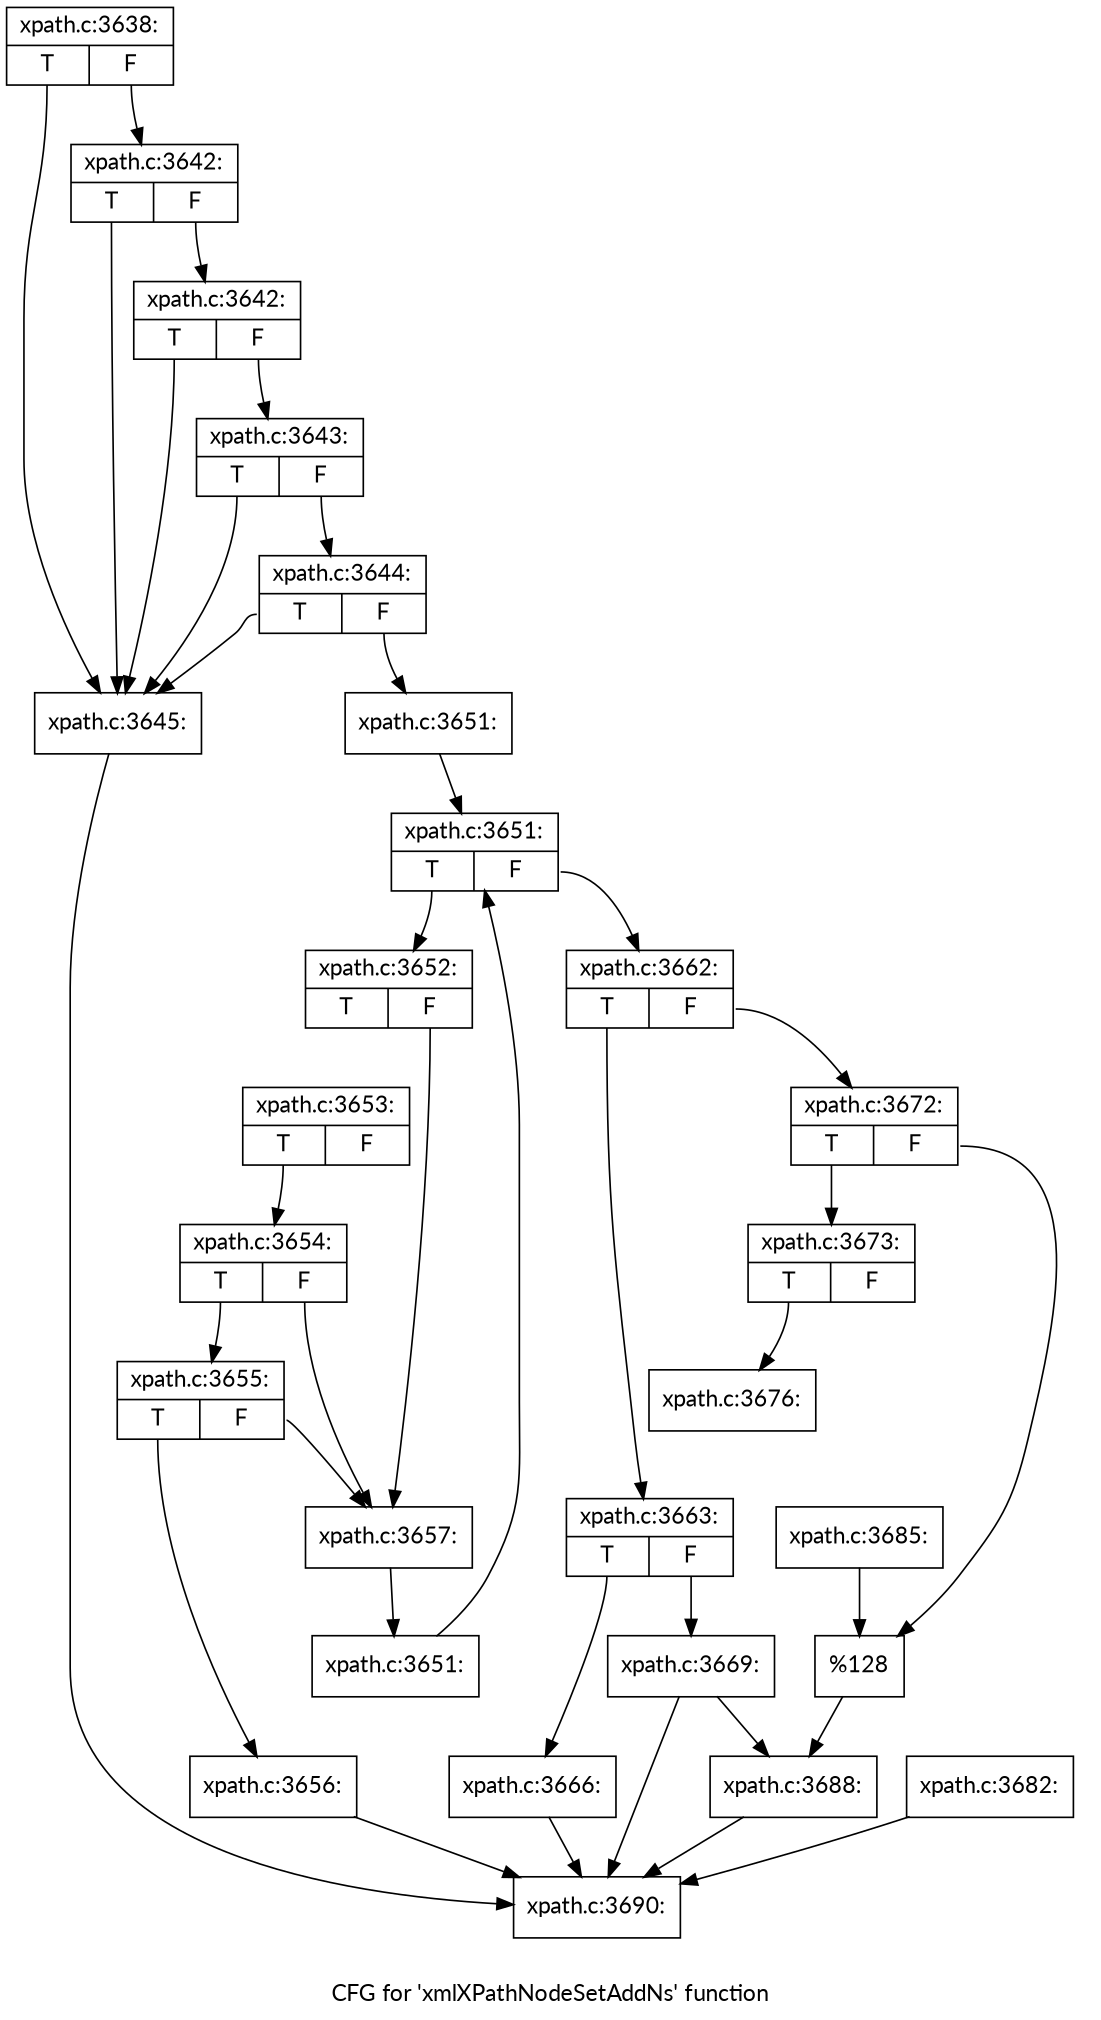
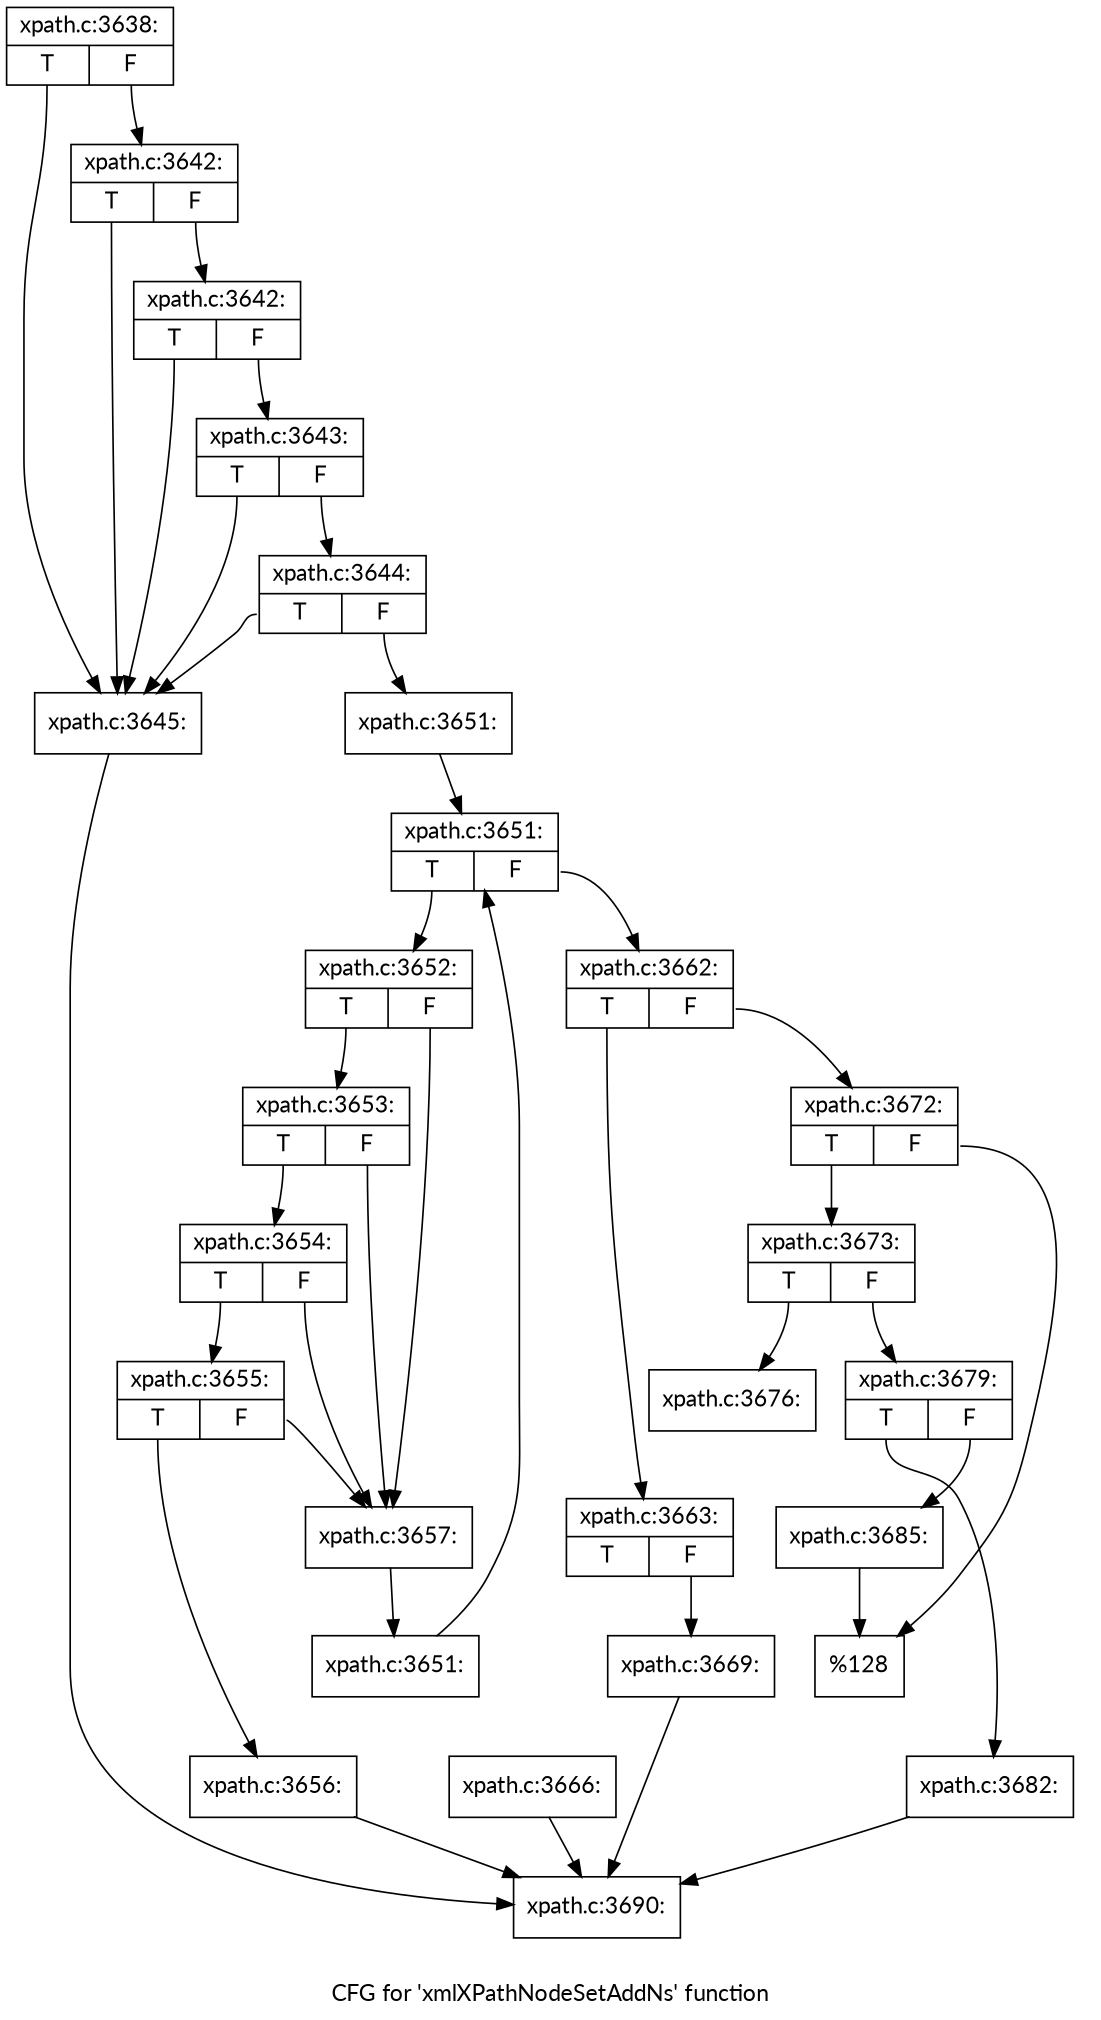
edge "xpath.c:3652:" -> "xpath.c:3653:": added
edge "xpath.c:3653:" -> "xpath.c:3657:": added
node "xpath.c:3679:": added
edge "xpath.c:3663:" -> "xpath.c:3666:": removed
node "xpath.c:3688:": removed
